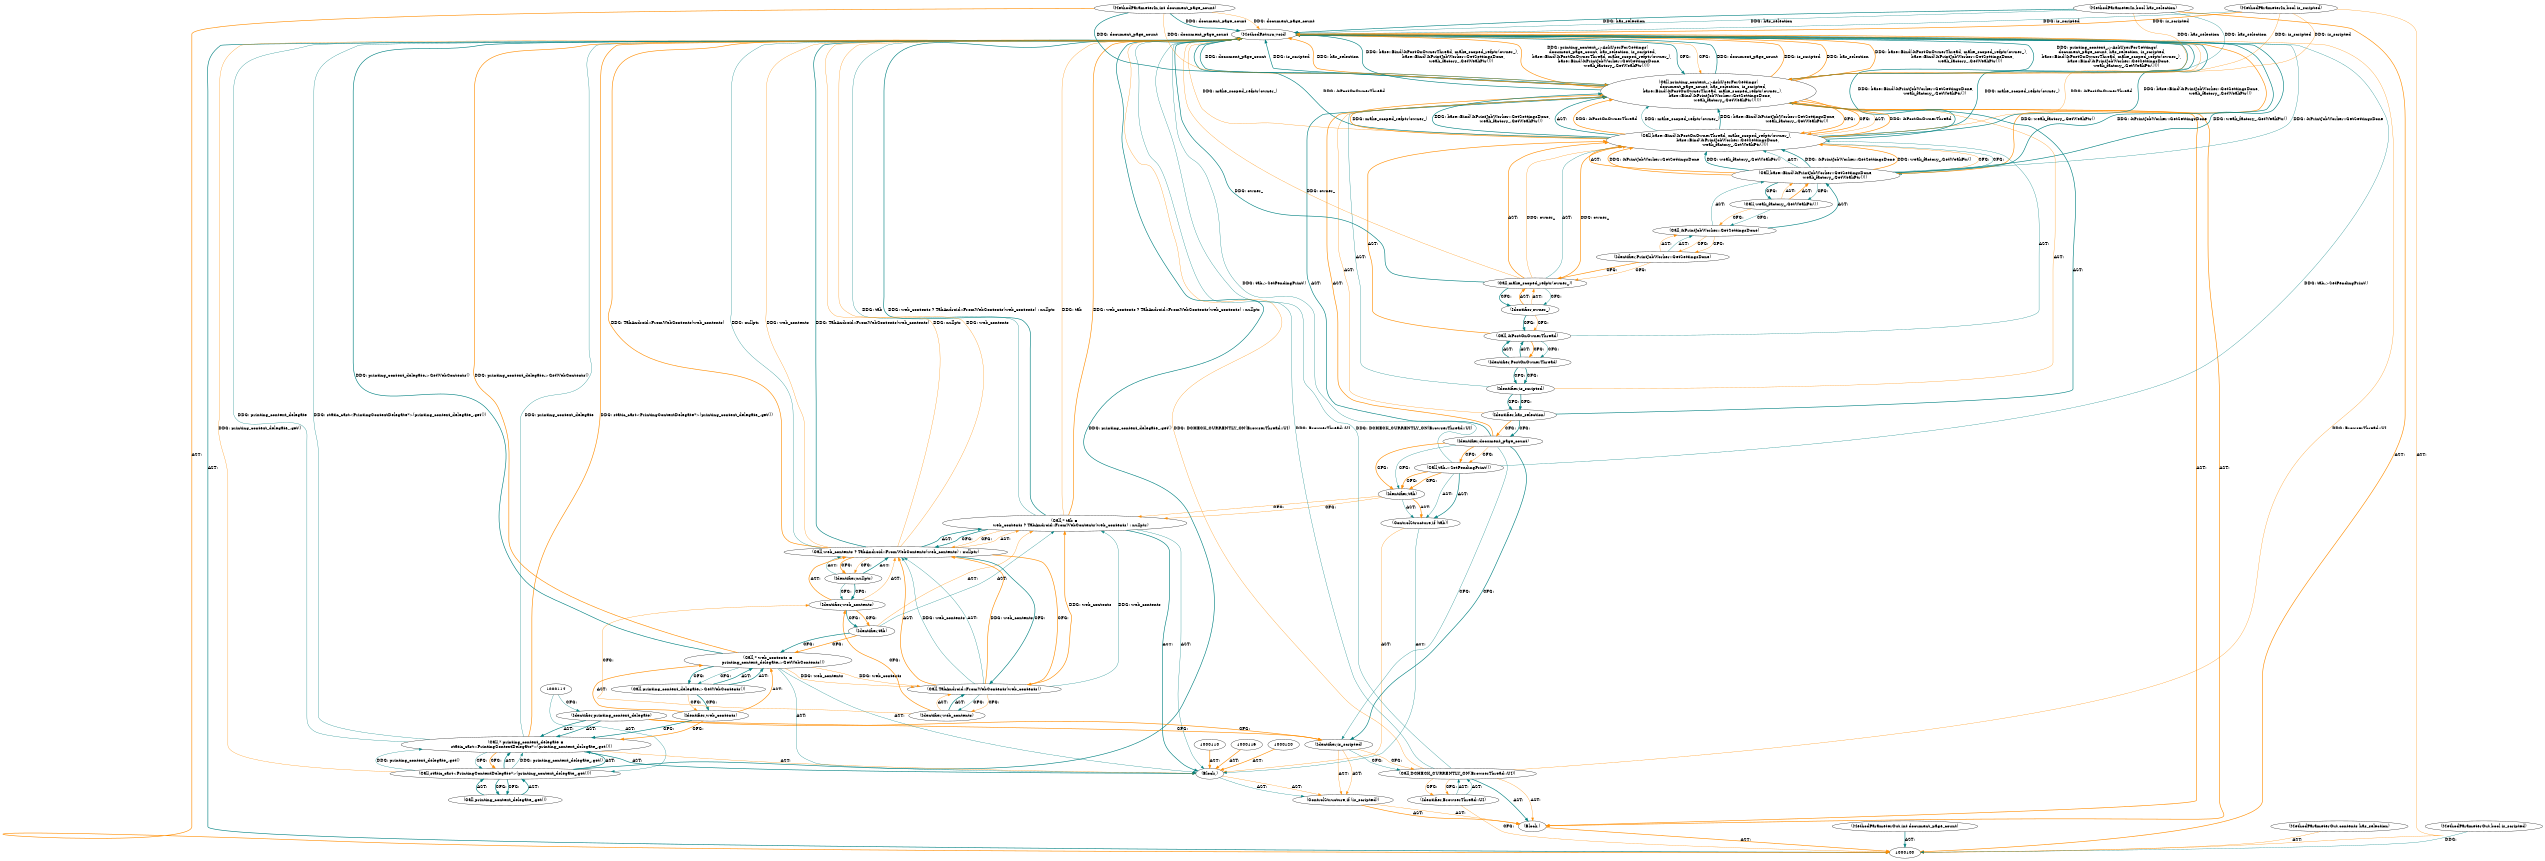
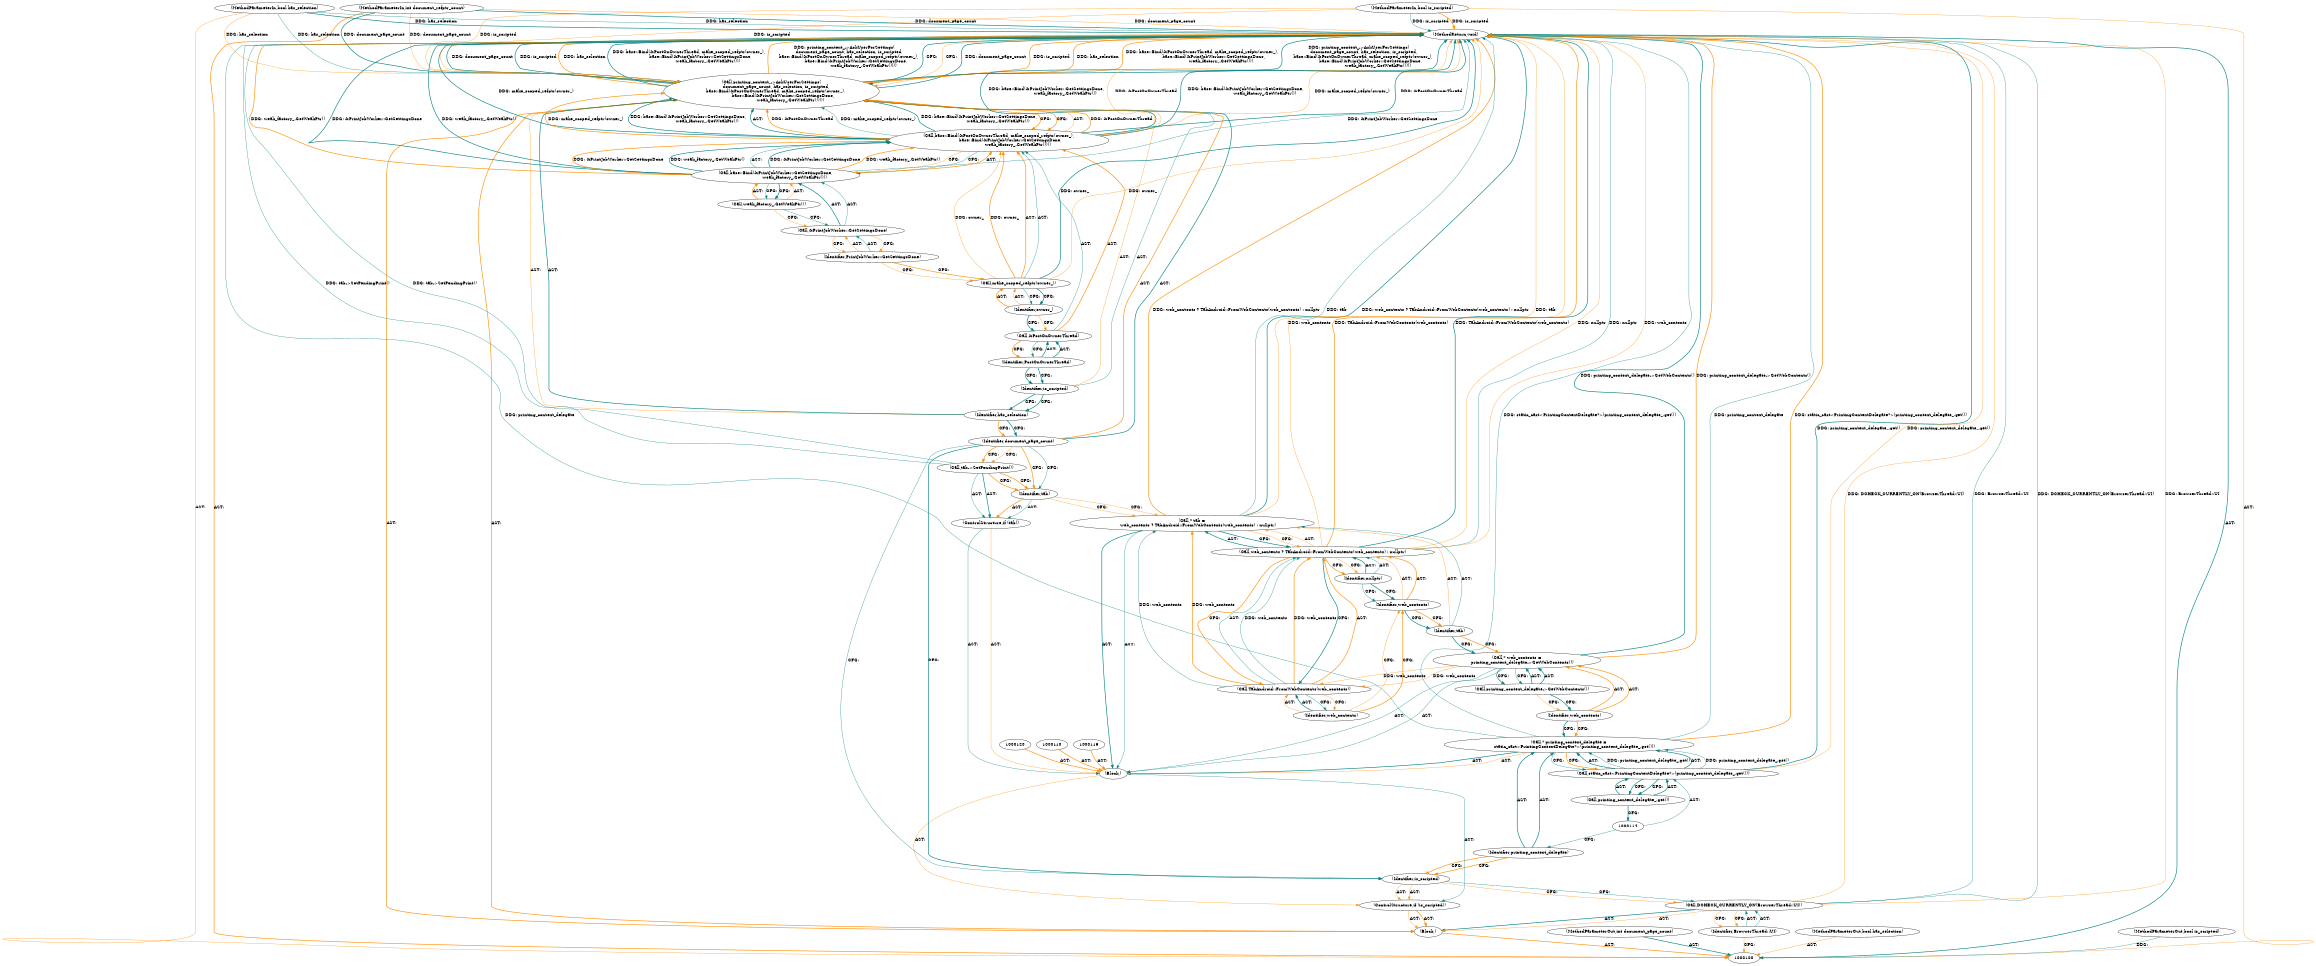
node "(MethodParameterIn,int document_page_count)": label "(MethodParameterIn,int document_page_count)" -> "(MethodParameterIn,int document_refptr_count)"
edge "(MethodParameterIn,bool has_selection)" -> "1000100": style bold -> solid
edge "(Call,printing_context_delegate_.get())" -> "1000114": added, label "CFG:"
node "(MethodParameterOut,contents has_selection)": label "(MethodParameterOut,contents has_selection)" -> "(MethodParameterOut,bool has_selection)"
